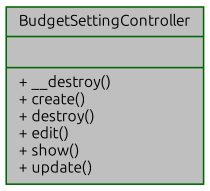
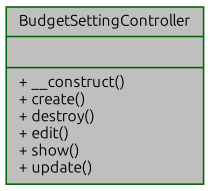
node "BudgetSettingController": text "+ __destroy()" -> "+ __construct()"
